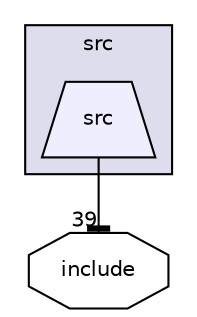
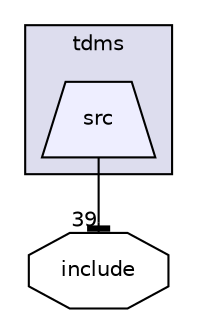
cluster "src": label "src" -> "tdms"
